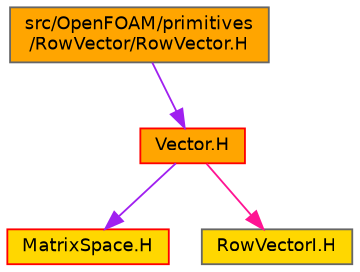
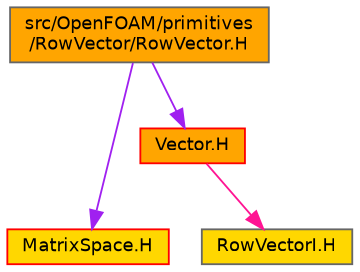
edge "Vector.H" -> "MatrixSpace.H": now "src/OpenFOAM/primitives /RowVector/RowVector.H" -> "MatrixSpace.H"
